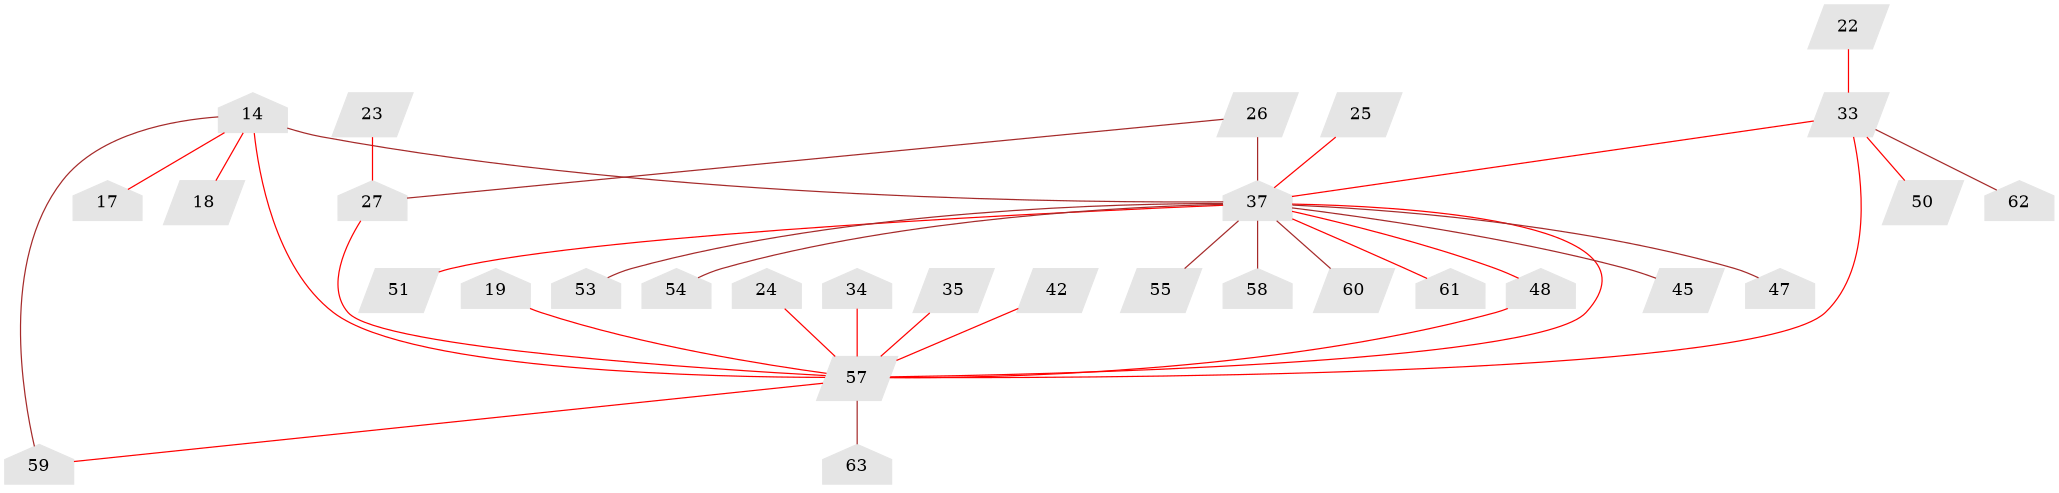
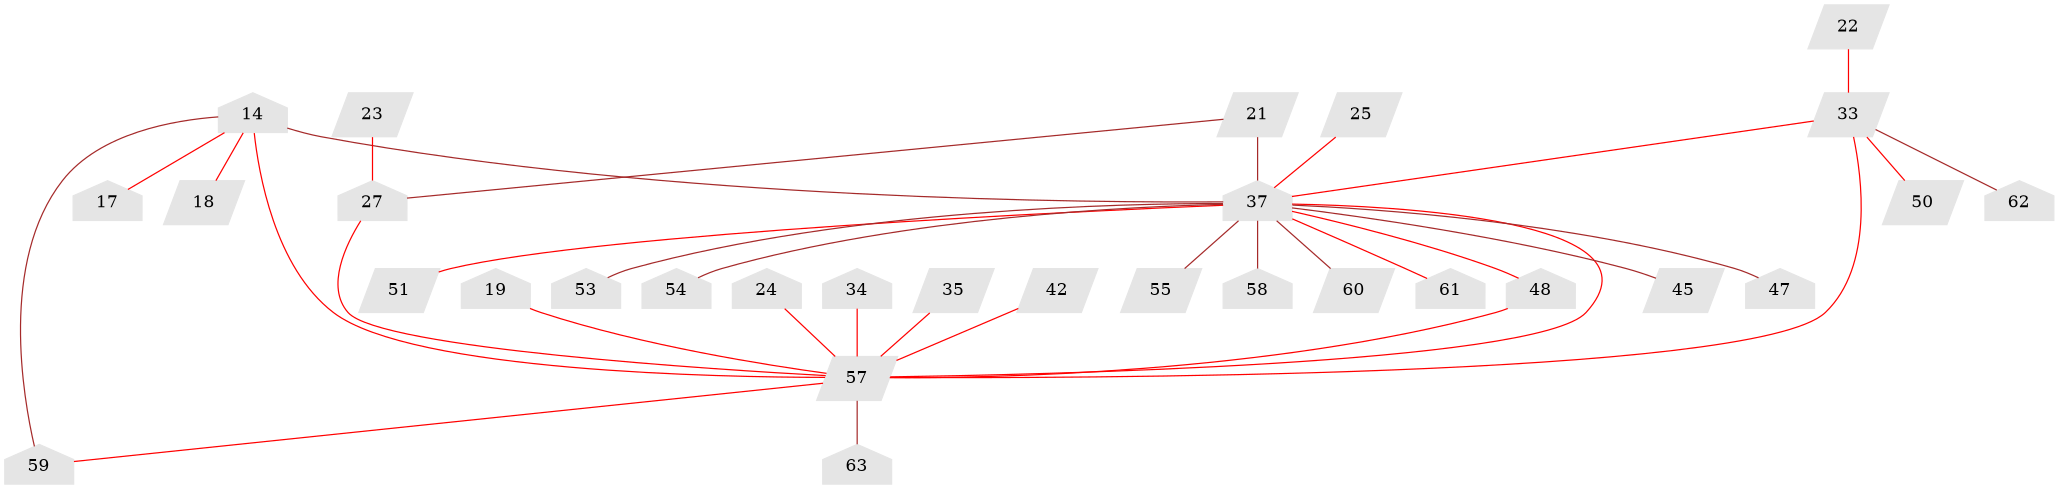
node "26": label "26" -> "21"
